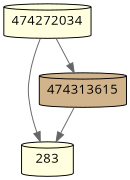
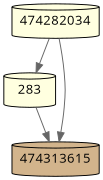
node "474272034": label "474272034" -> "474282034"
edge "474313615" -> "283": reversed
